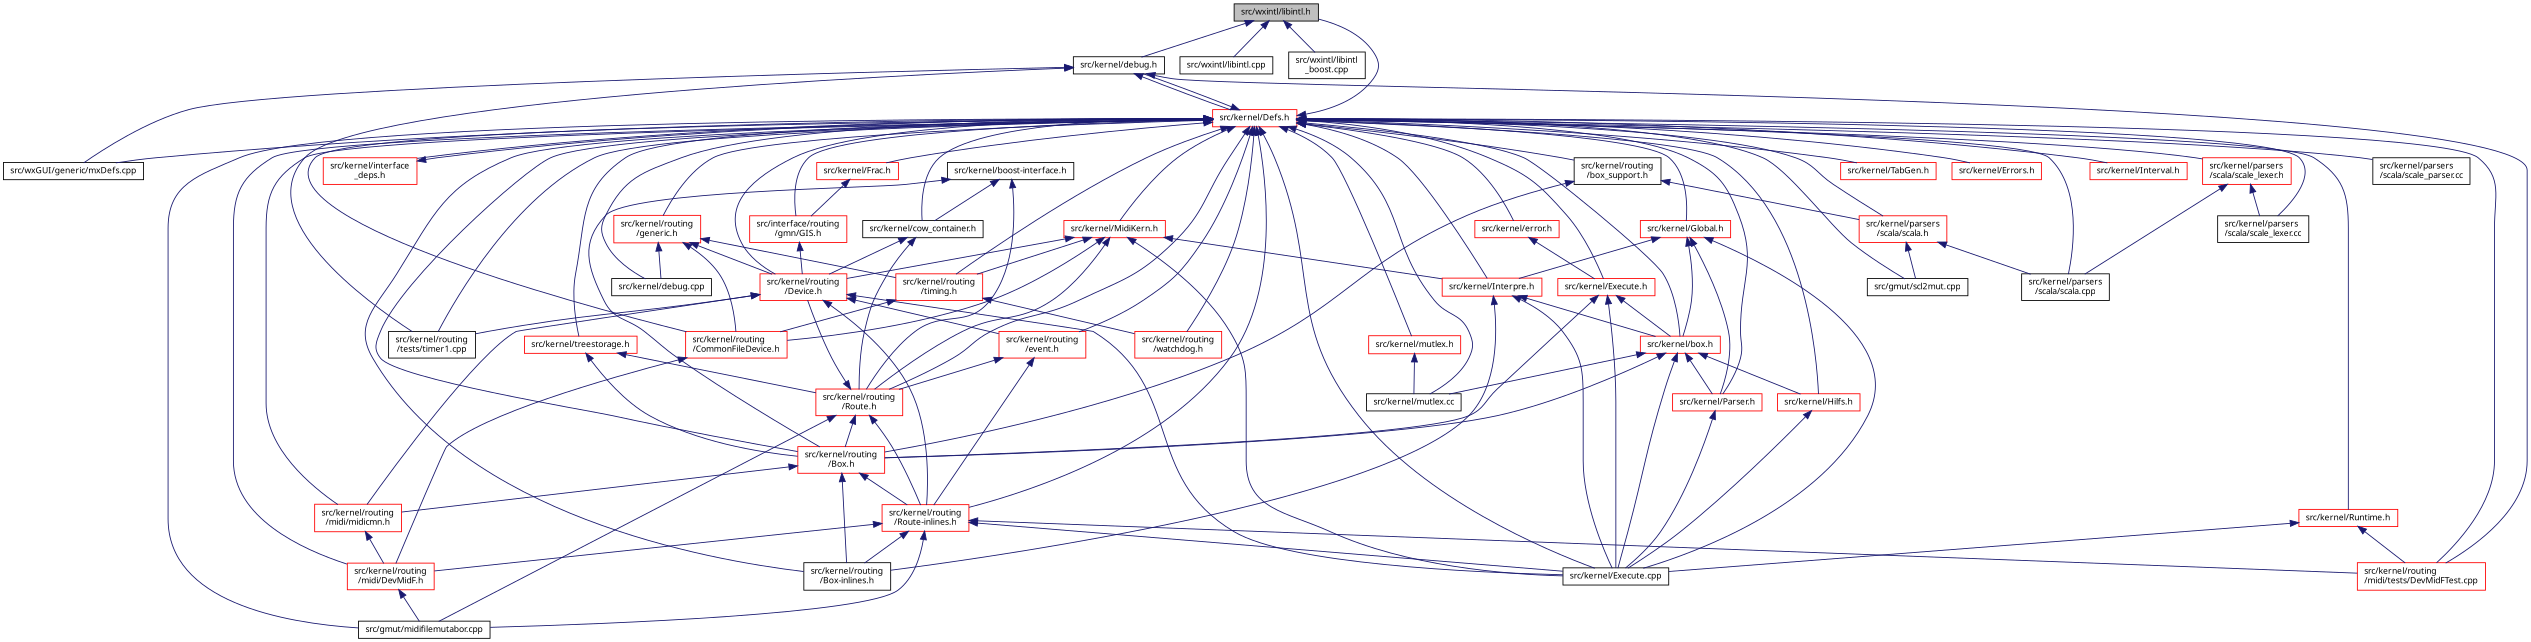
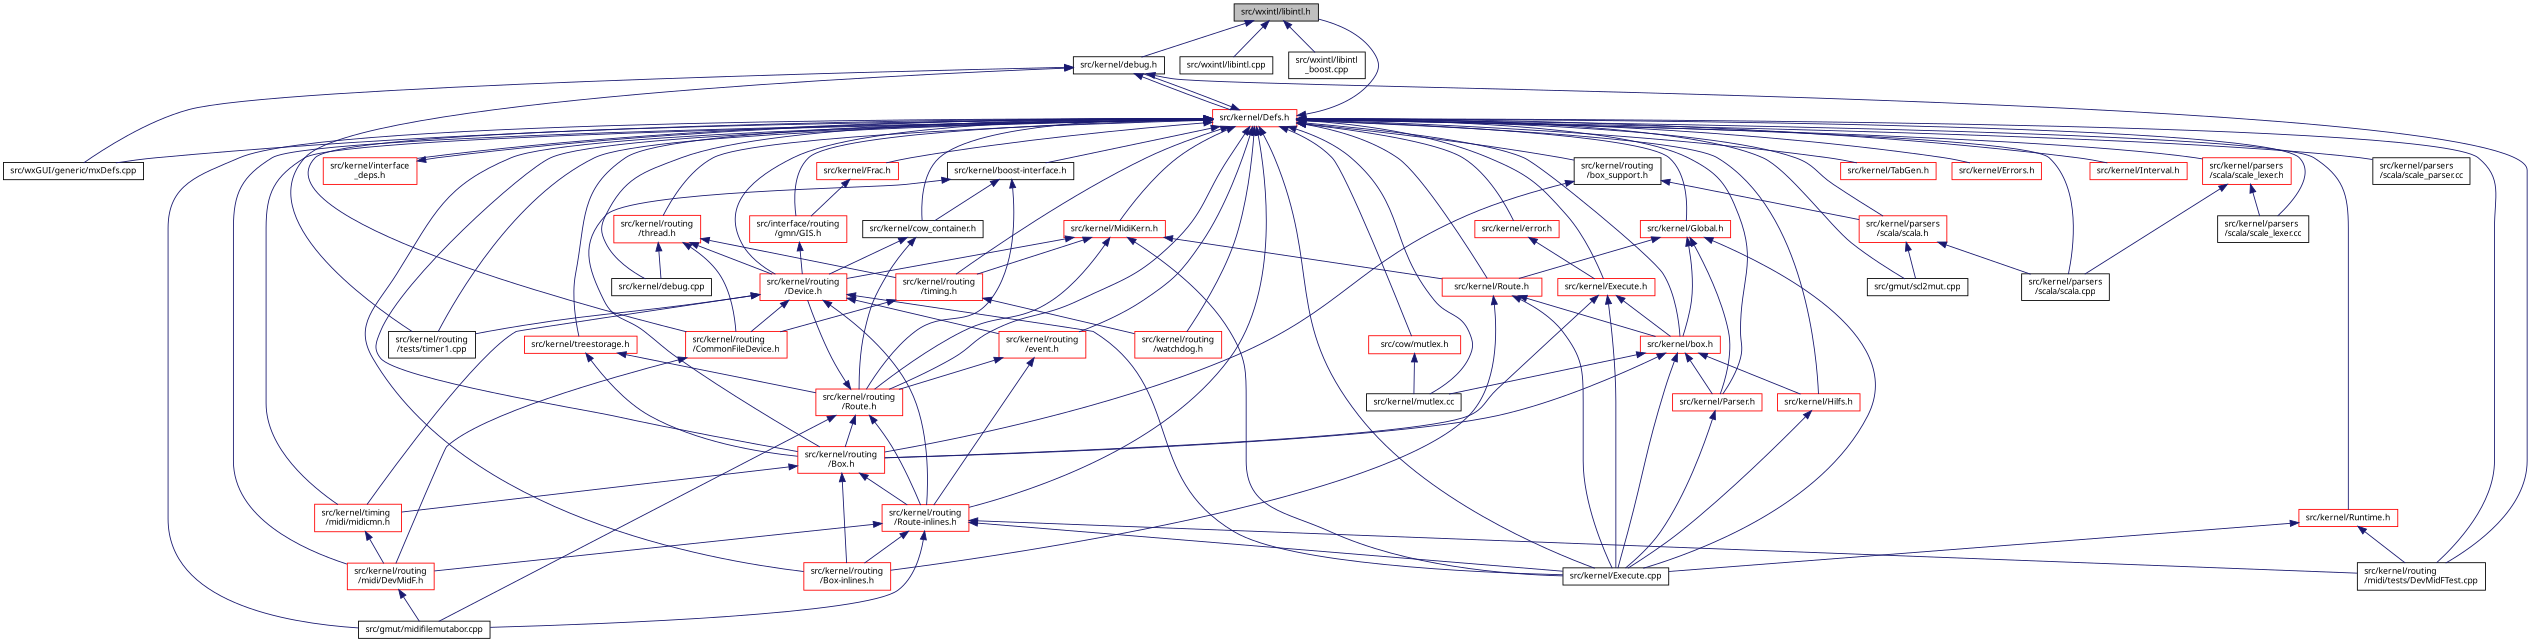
edge "src/kernel/boost-interface.h" -> "src/kernel/Defs.h": added
node "src/kernel/routing /generic.h": label "src/kernel/routing /generic.h" -> "src/kernel/routing /thread.h"
node "src/kernel/Interpre.h": label "src/kernel/Interpre.h" -> "src/kernel/Route.h"
edge "src/kernel/routing /CommonFileDevice.h" -> "src/kernel/MidiKern.h": now "src/kernel/routing /CommonFileDevice.h" -> "src/kernel/routing /Device.h"
node "src/kernel/mutlex.h": label "src/kernel/mutlex.h" -> "src/cow/mutlex.h"
node "src/kernel/routing /midi/midicmn.h": label "src/kernel/routing /midi/midicmn.h" -> "src/kernel/timing /midi/midicmn.h"
node "src/kernel/routing /Box-inlines.h": color black -> red
node "src/kernel/routing /midi/tests/DevMidFTest.cpp": color red -> black
